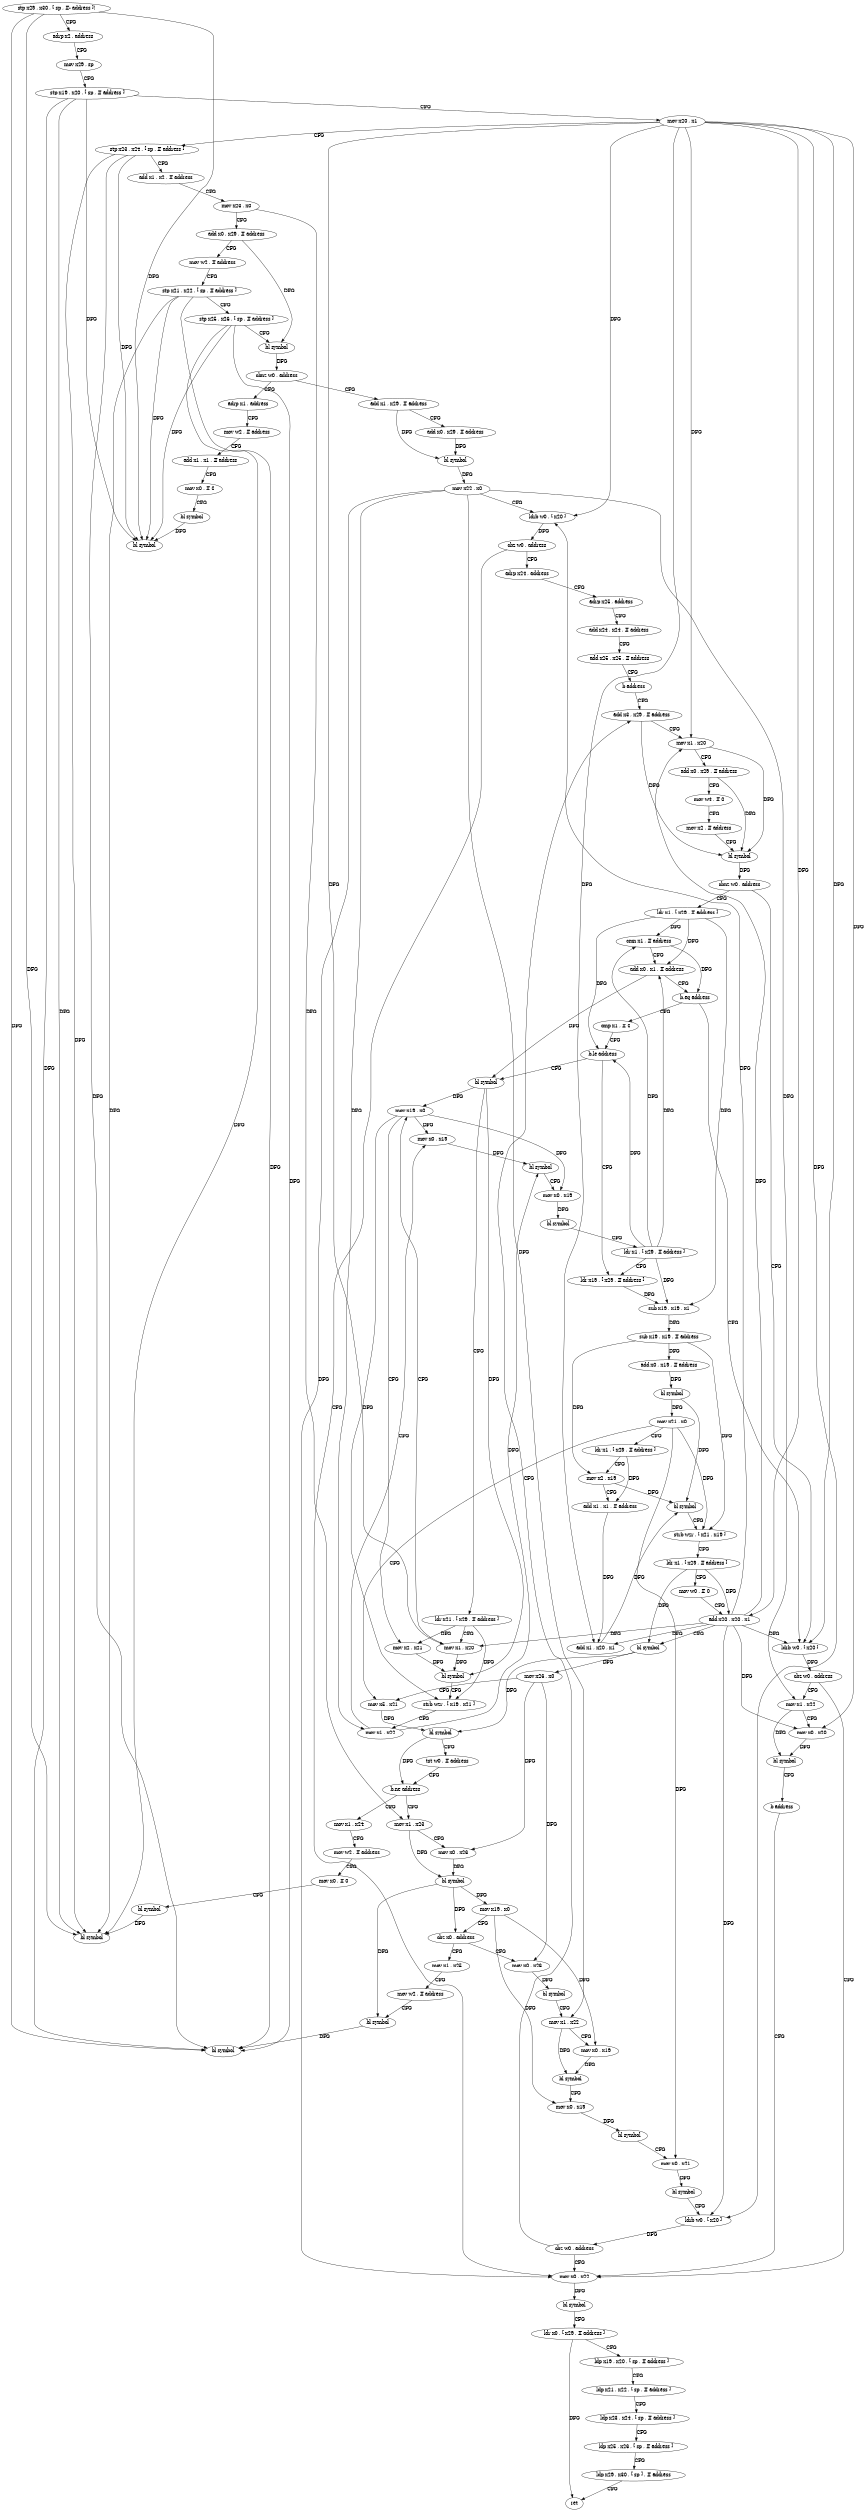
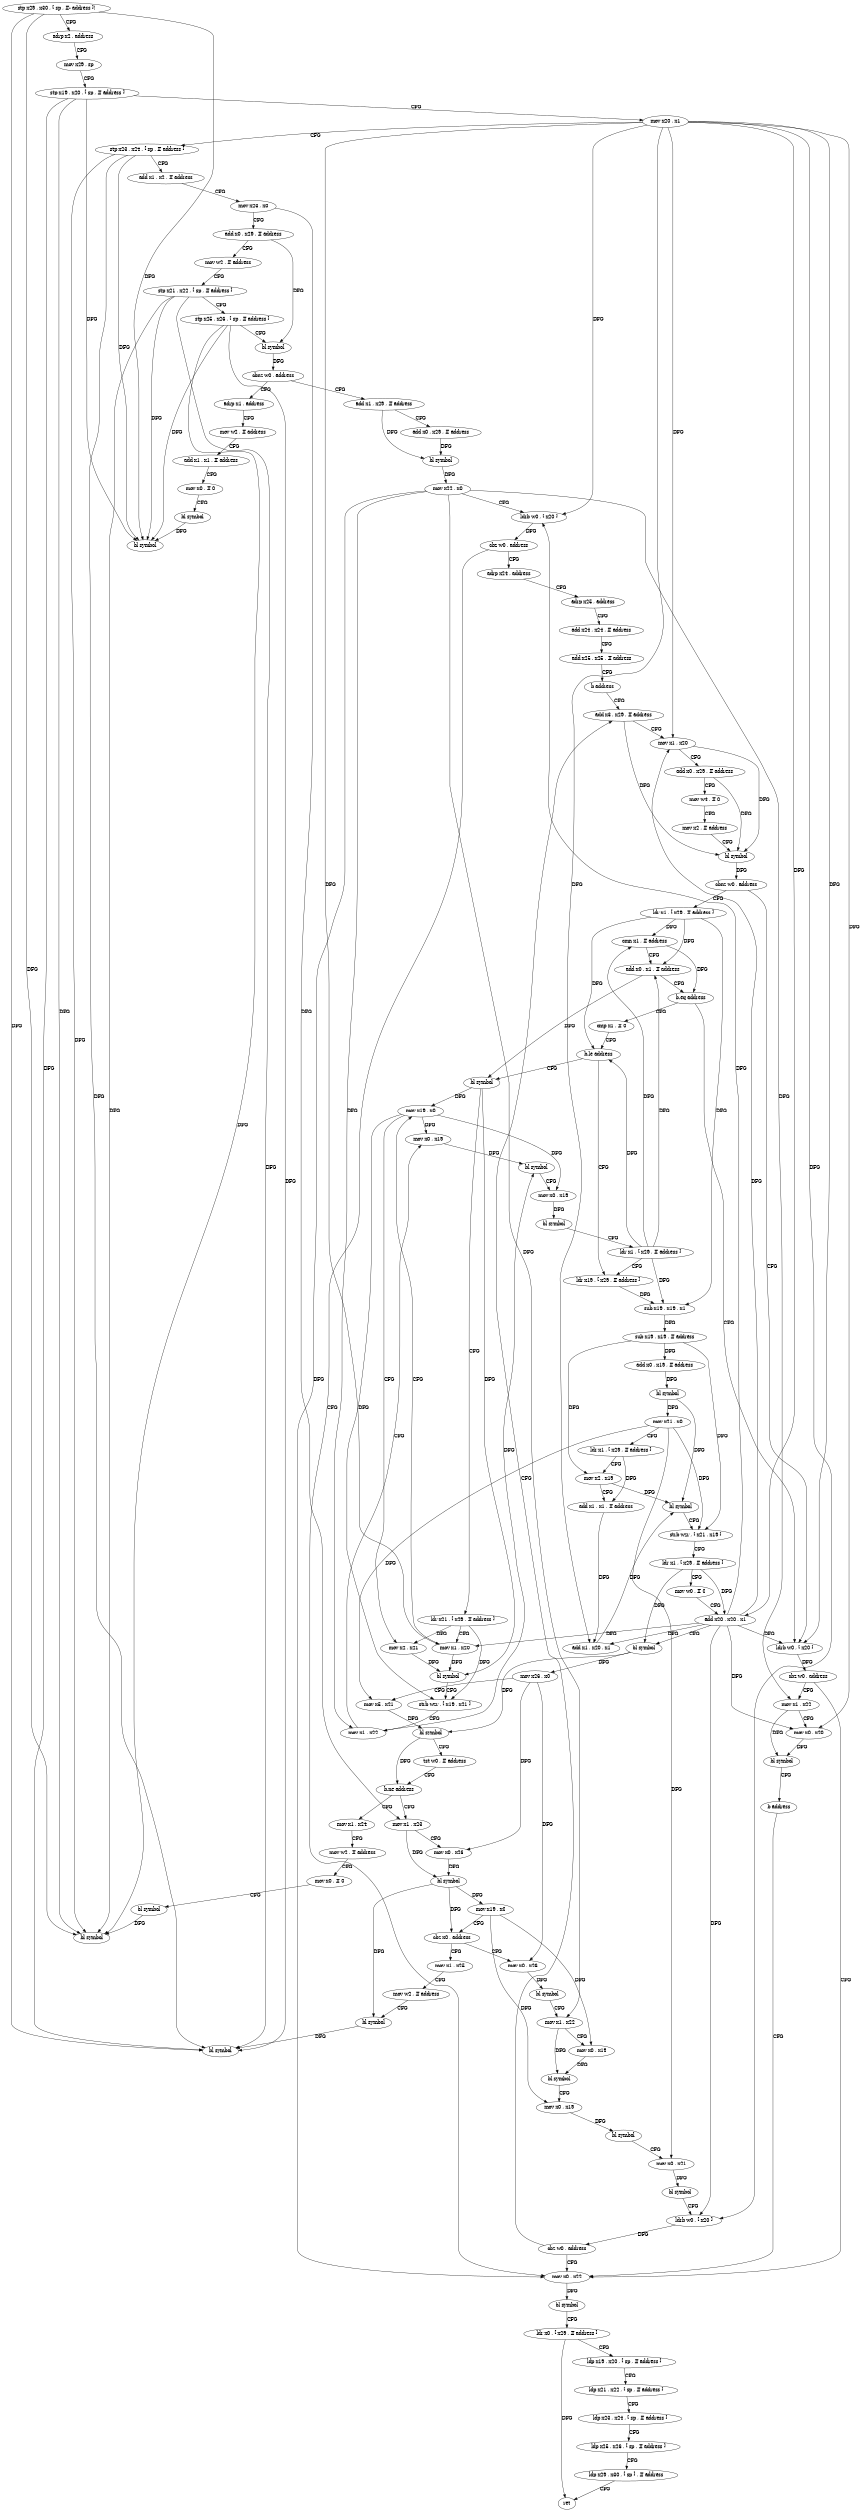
edge "mov x21 , x0" -> "mov x5 , x21": label "CFG" -> "DFG"
